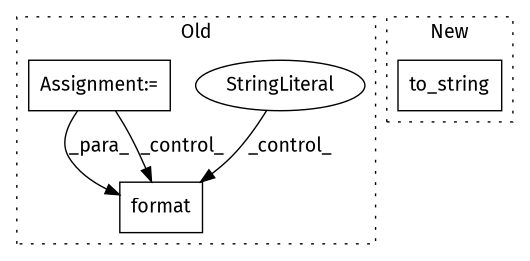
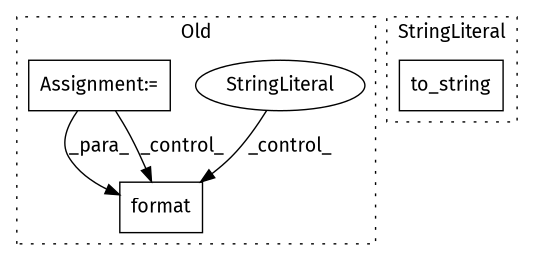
cluster "New": label "New" -> "StringLiteral"
